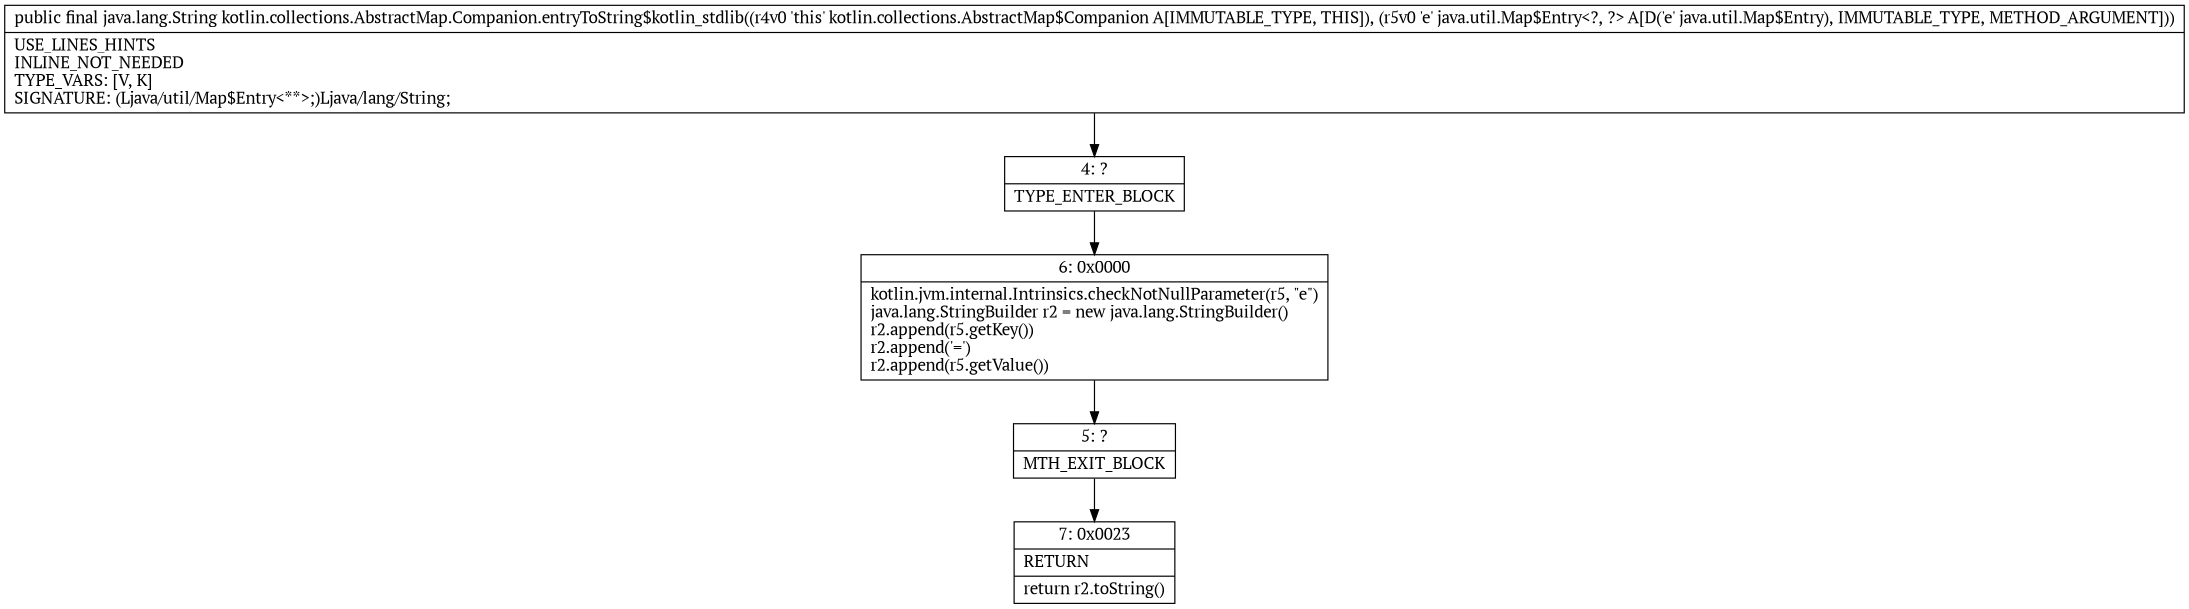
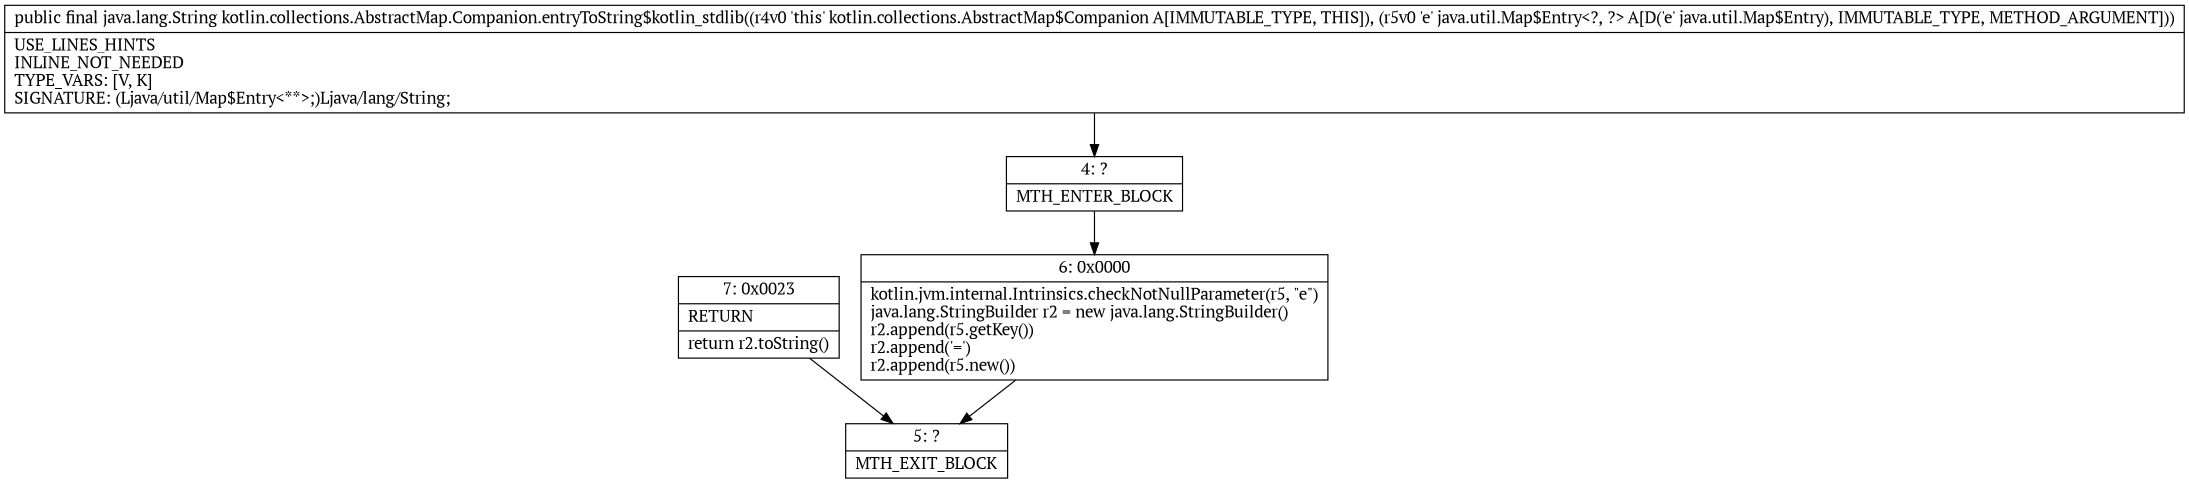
node "4: ?": text "TYPE_ENTER_BLOCK" -> "MTH_ENTER_BLOCK"
node "6: 0x0000": text "r2.append(r5.getValue())" -> "r2.append(r5.new())"
edge "5: ?" -> "7: 0x0023": reversed
